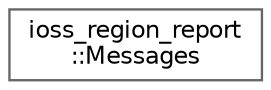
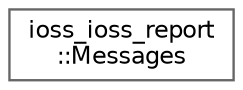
node "ioss_region_report ::Messages": label "ioss_region_report ::Messages" -> "ioss_ioss_report ::Messages"
